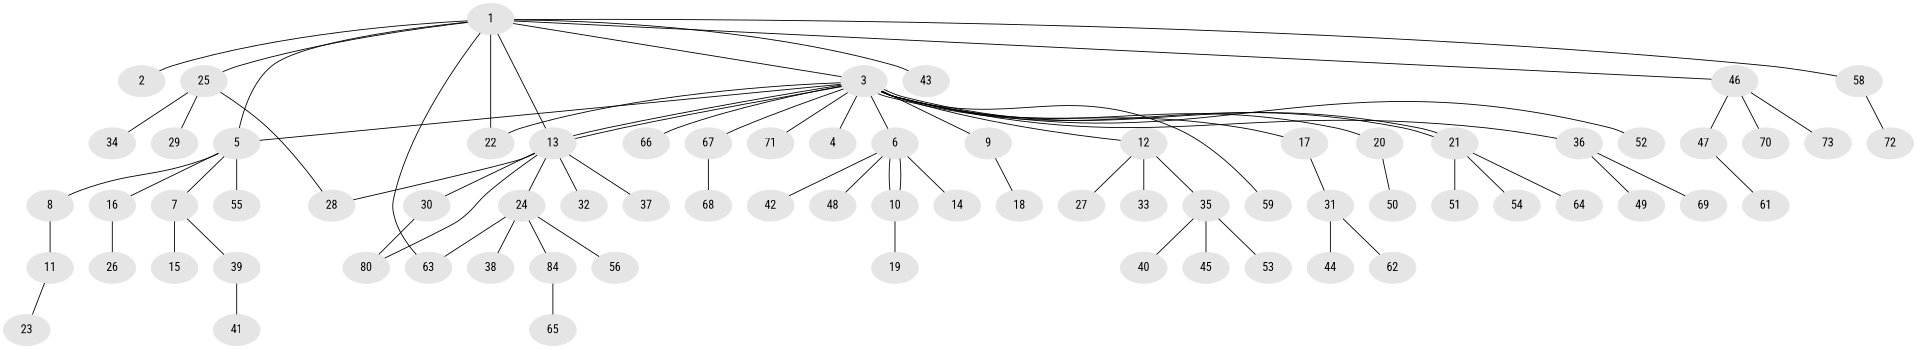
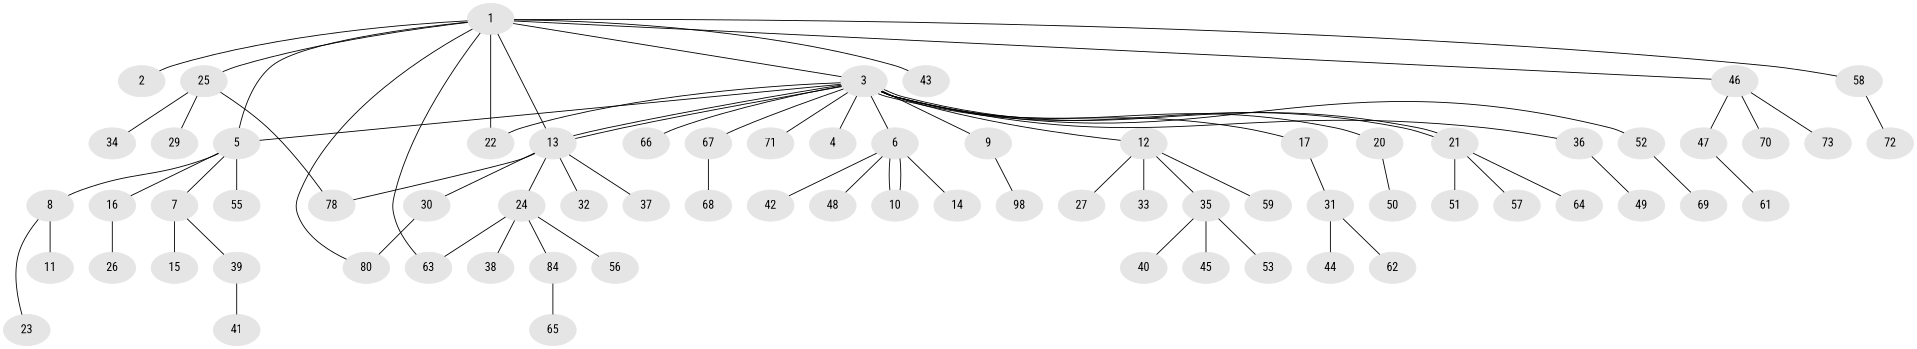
edge "3" -- "59": now "12" -- "59"
edge "36" -- "69": now "52" -- "69"
node "28": label "28" -> "78"
node "18": label "18" -> "98"
node "54": label "54" -> "57"
edge "13" -- "80": now "1" -- "80"
node "19": removed
edge "11" -- "23": now "8" -- "23"
